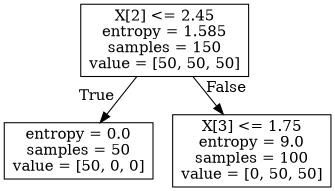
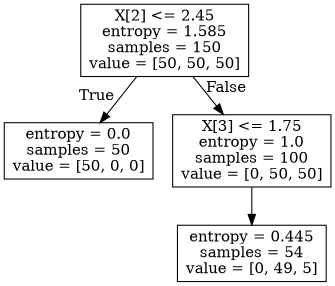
node "X[3] <= 1.75 entropy = 9.0 samples = 100 value = [0, 50, 50]": label "X[3] <= 1.75 entropy = 9.0 samples = 100 value = [0, 50, 50]" -> "X[3] <= 1.75 entropy = 1.0 samples = 100 value = [0, 50, 50]"
node "entropy = 0.445 samples = 54 value = [0, 49, 5]": added
